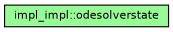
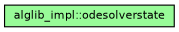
node "impl_impl::odesolverstate": label "impl_impl::odesolverstate" -> "alglib_impl::odesolverstate"
